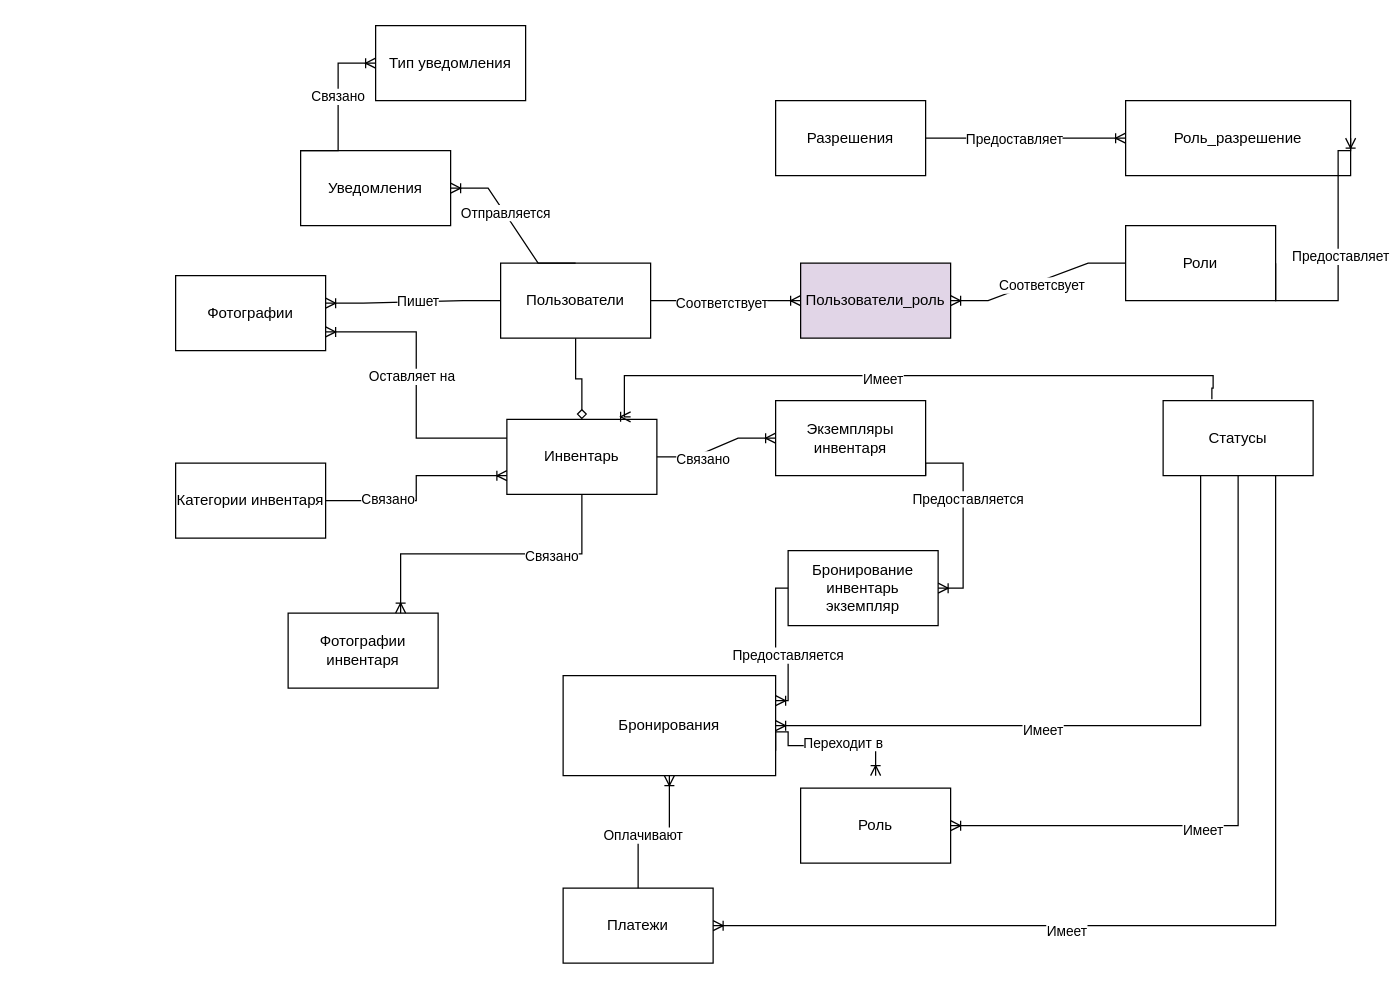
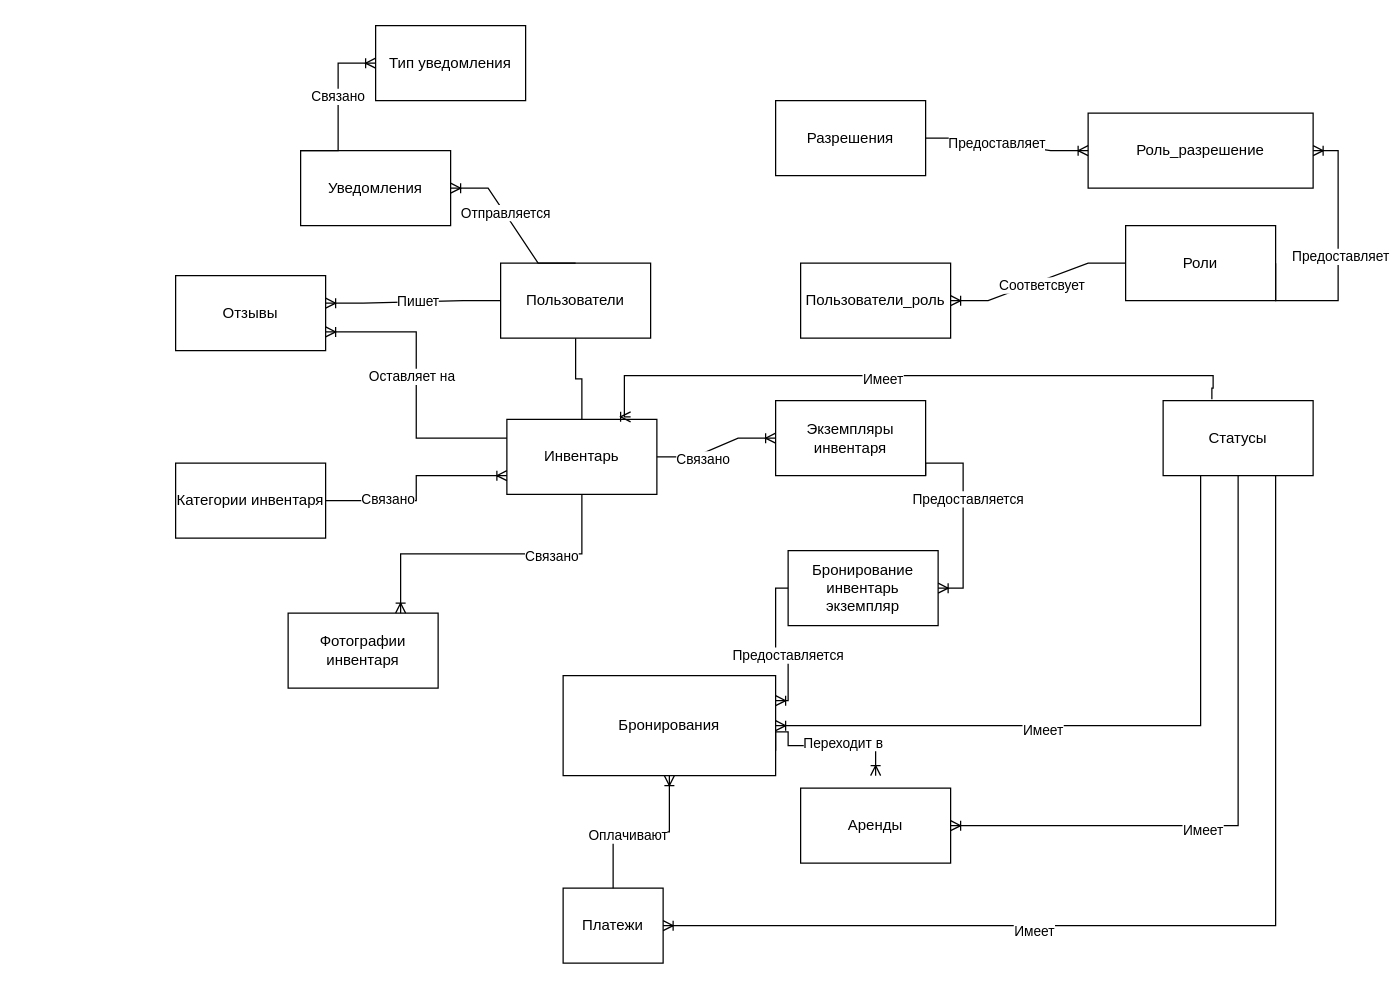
node "Роль_разрешение": moved (1238, 138) -> (1201, 151)
edge "Пользователи" -> "Пользователи_роль": removed, label "Соответствует"
node "Пользователи_роль": fillcolor #e1d5e7 -> #ffffff
node "Фотографии": label "Фотографии" -> "Отзывы"
edge "Пользователи" -> "Инвентарь": arrowhead diamond -> none
node "Роль": label "Роль" -> "Аренды"
node "Платежи": size 150x75 -> 100x75
